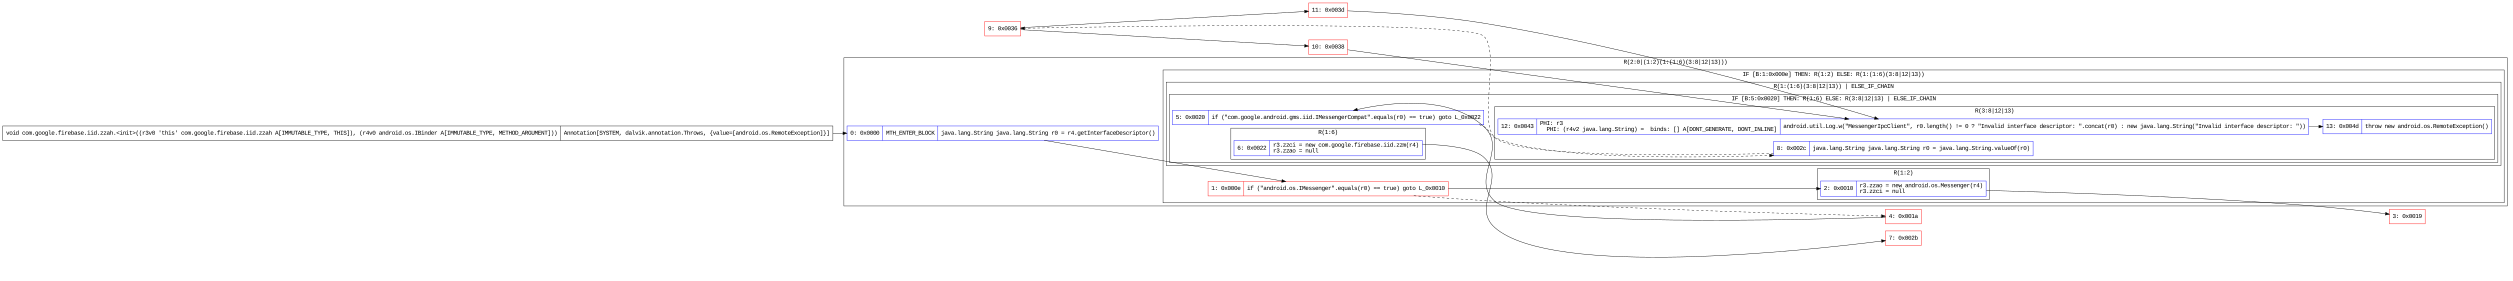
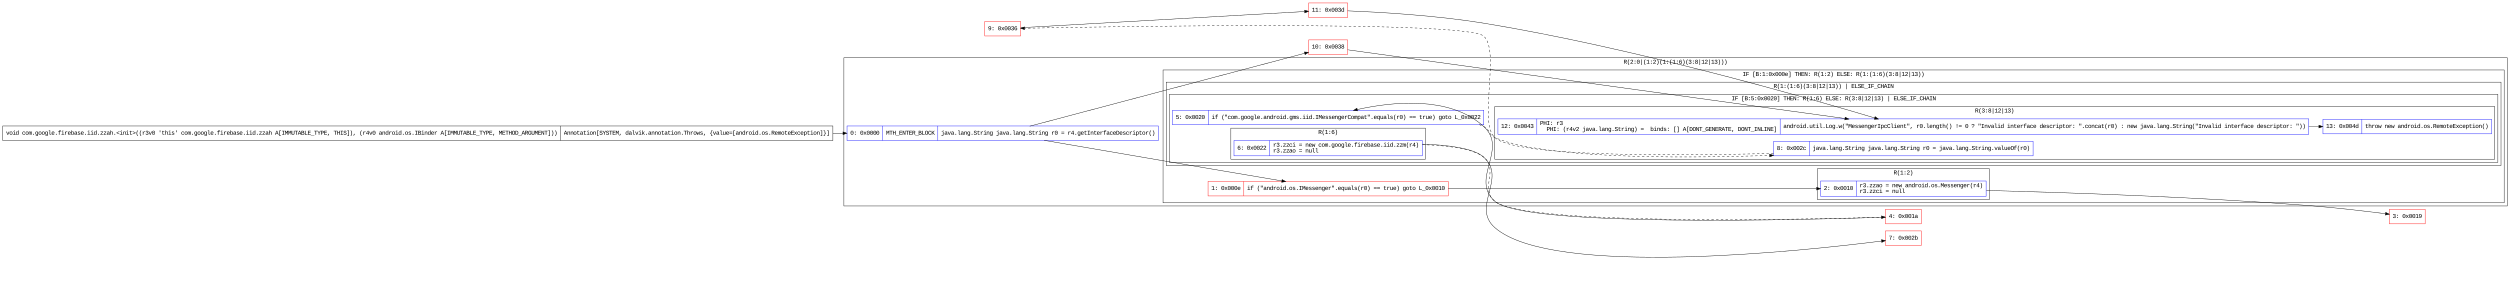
edge "9: 0x0036" -> "10: 0x0038": now "0: 0x0000" -> "10: 0x0038"
edge "1: 0x000e" -> "4: 0x001a": now "6: 0x0022" -> "4: 0x001a"
